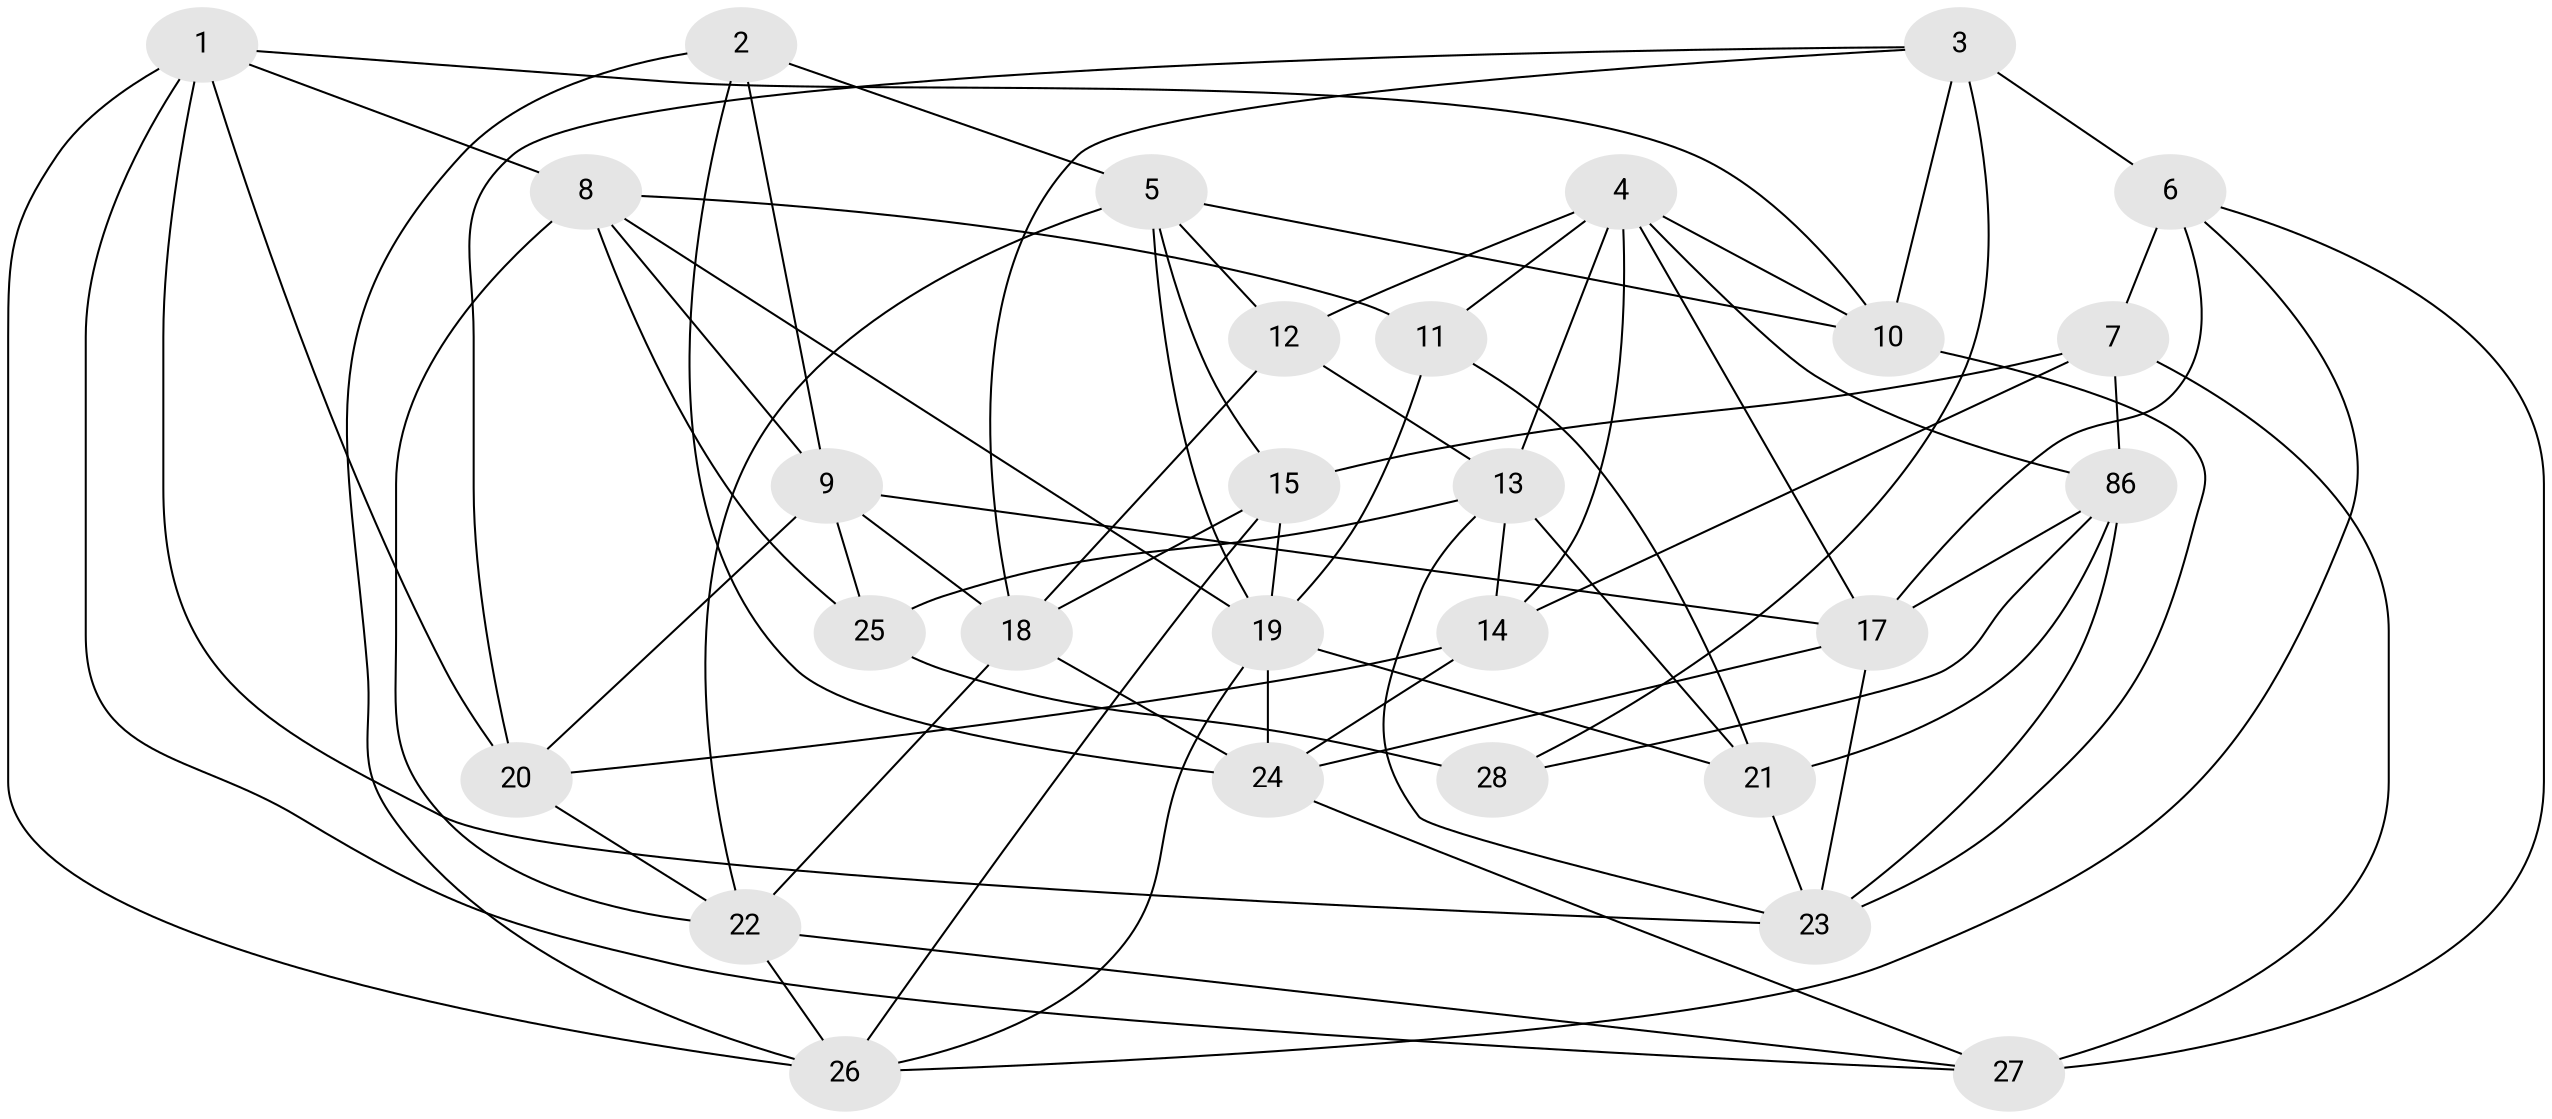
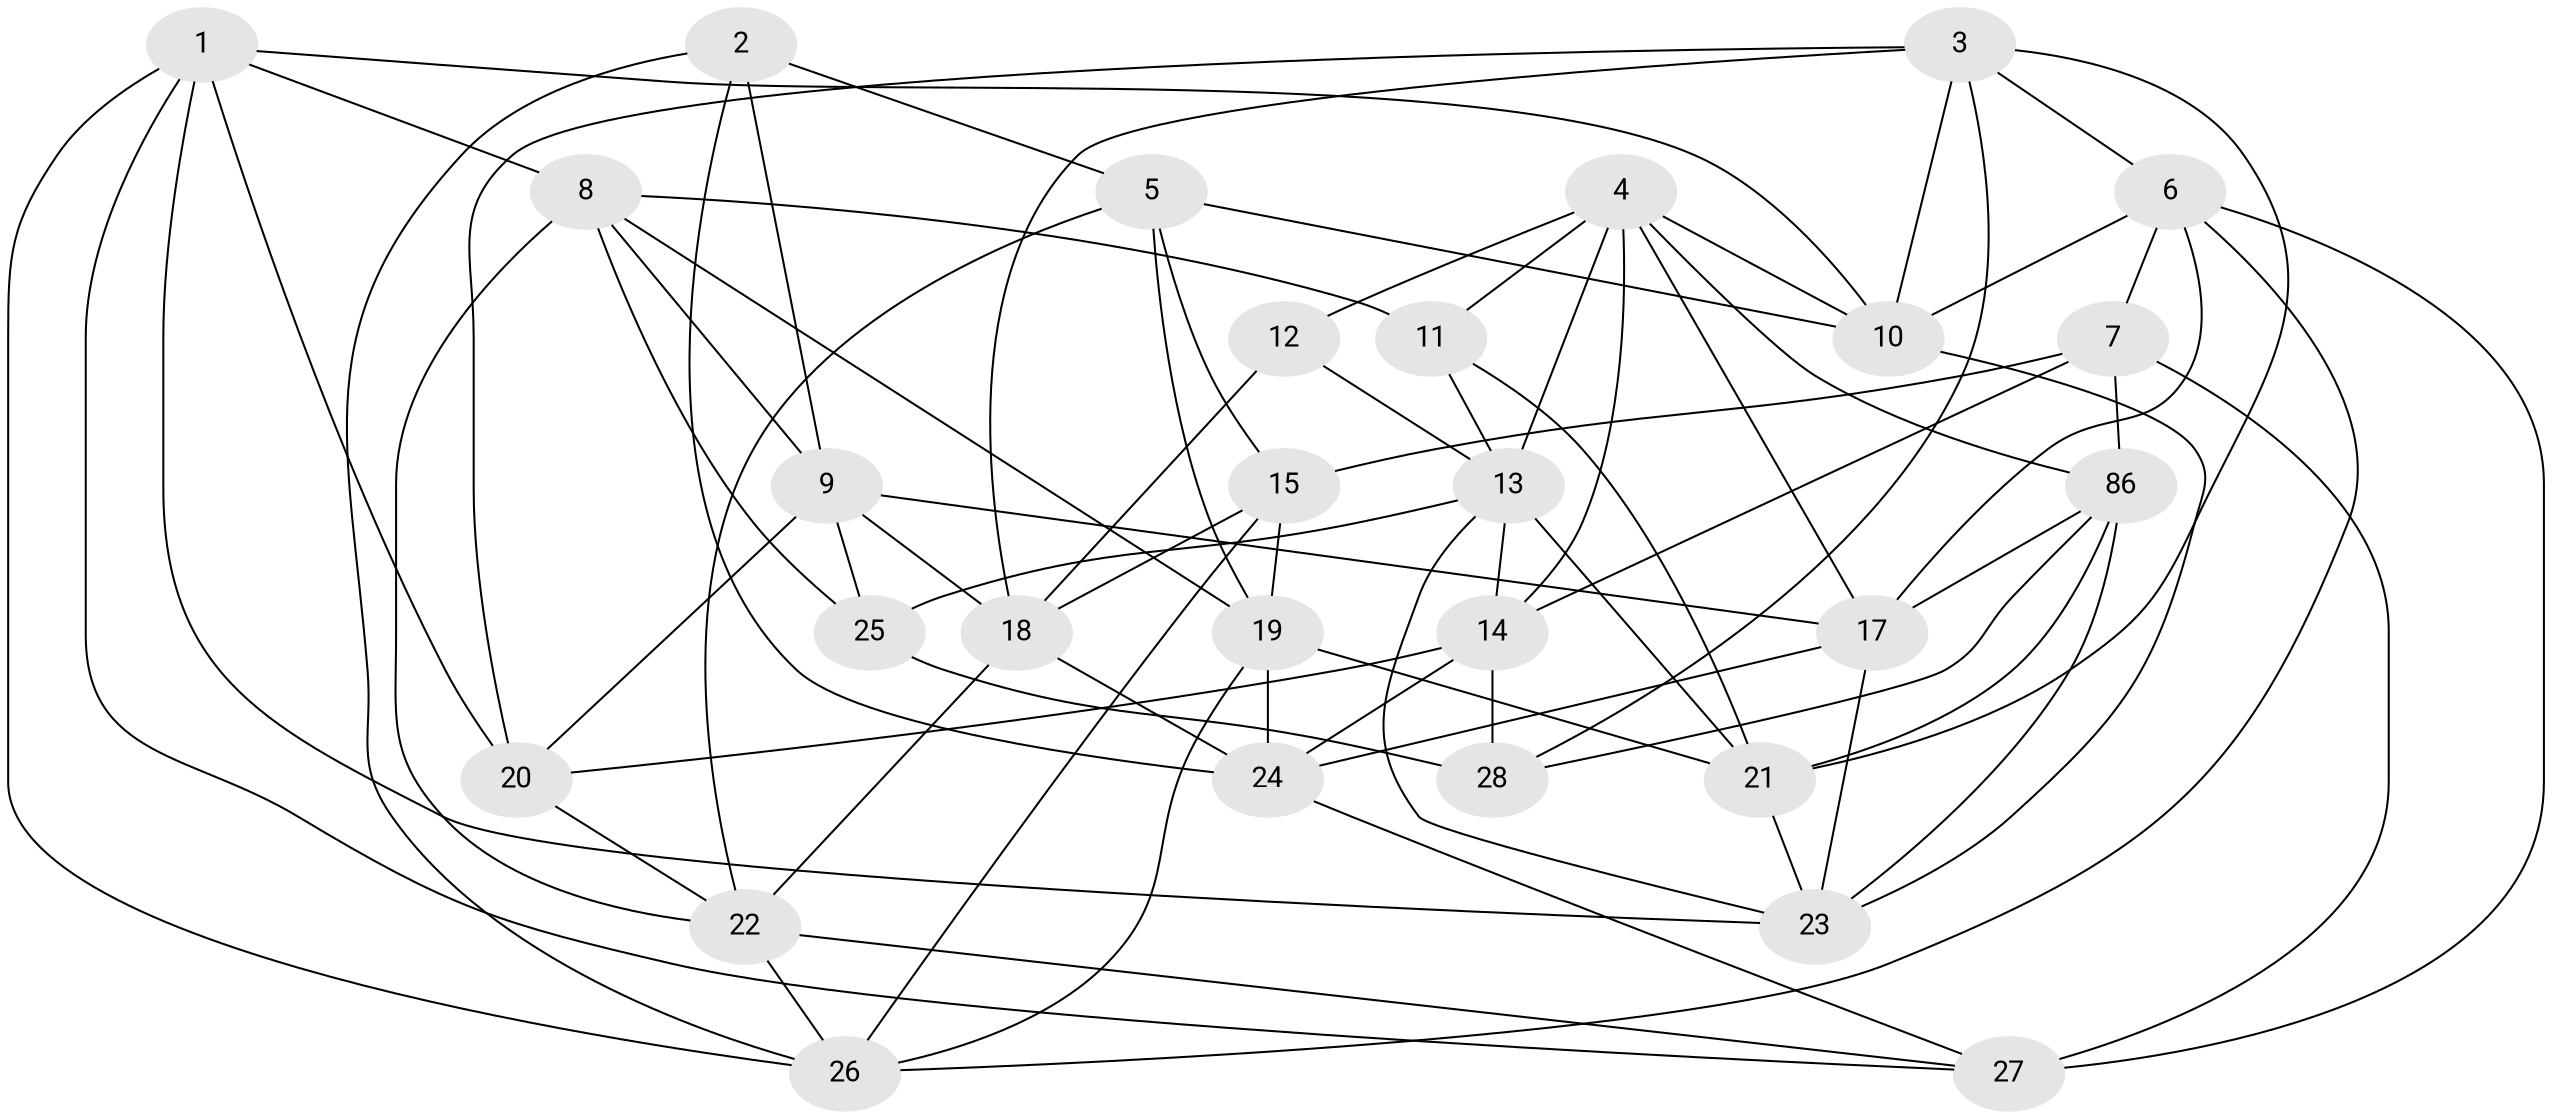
edge "5" -- "12": removed
edge "6" -- "10": added
edge "3" -- "21": added
edge "11" -- "19": now "11" -- "13"
edge "14" -- "28": added
